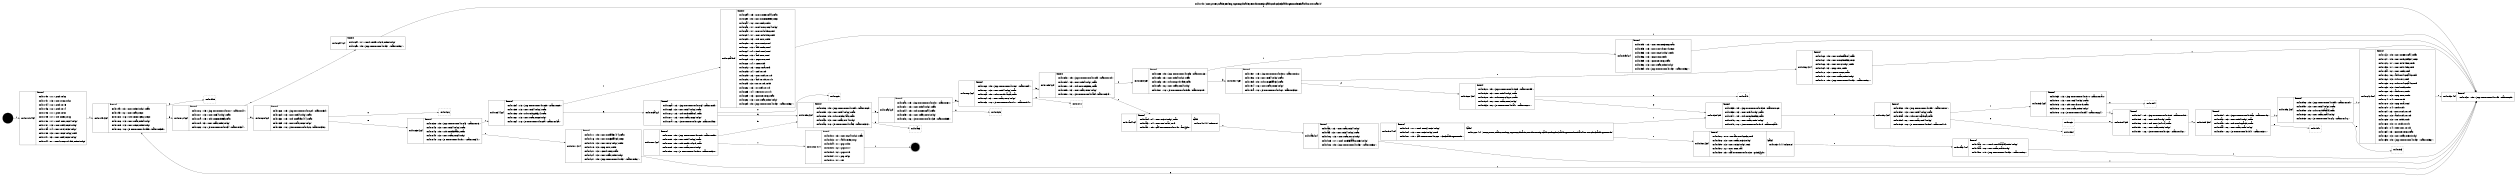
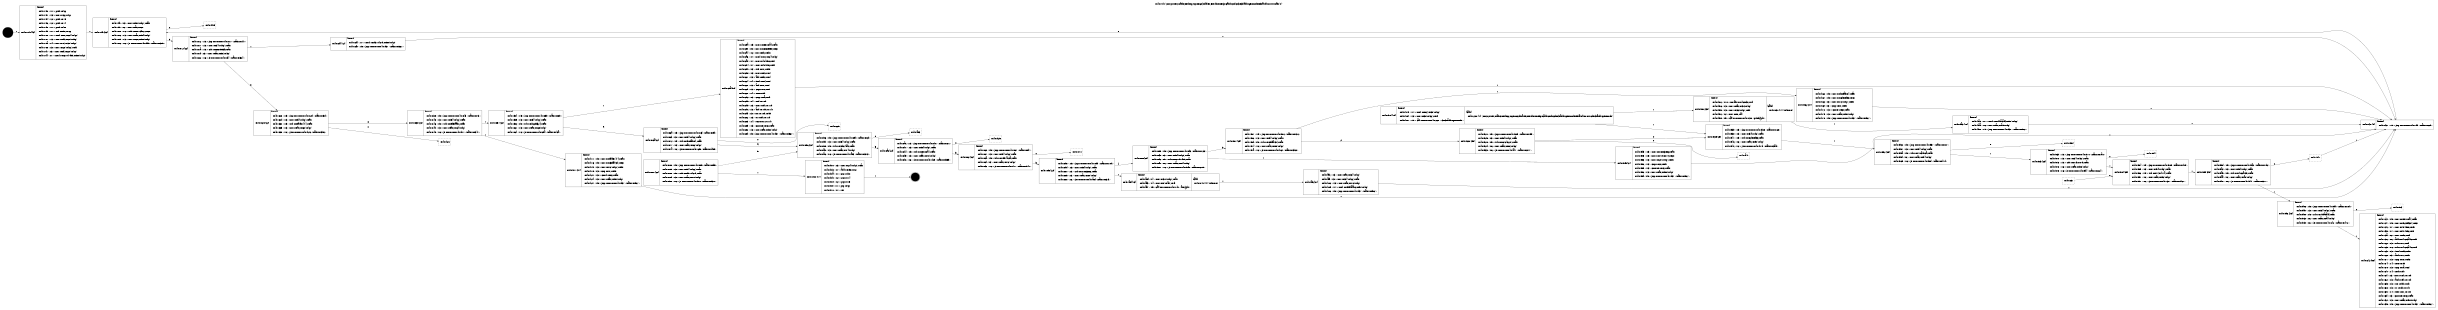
edge "0x401c42 [88]" -> "0x401d37 [5]": now "0x401b47" -> "0x401d37 [5]"
